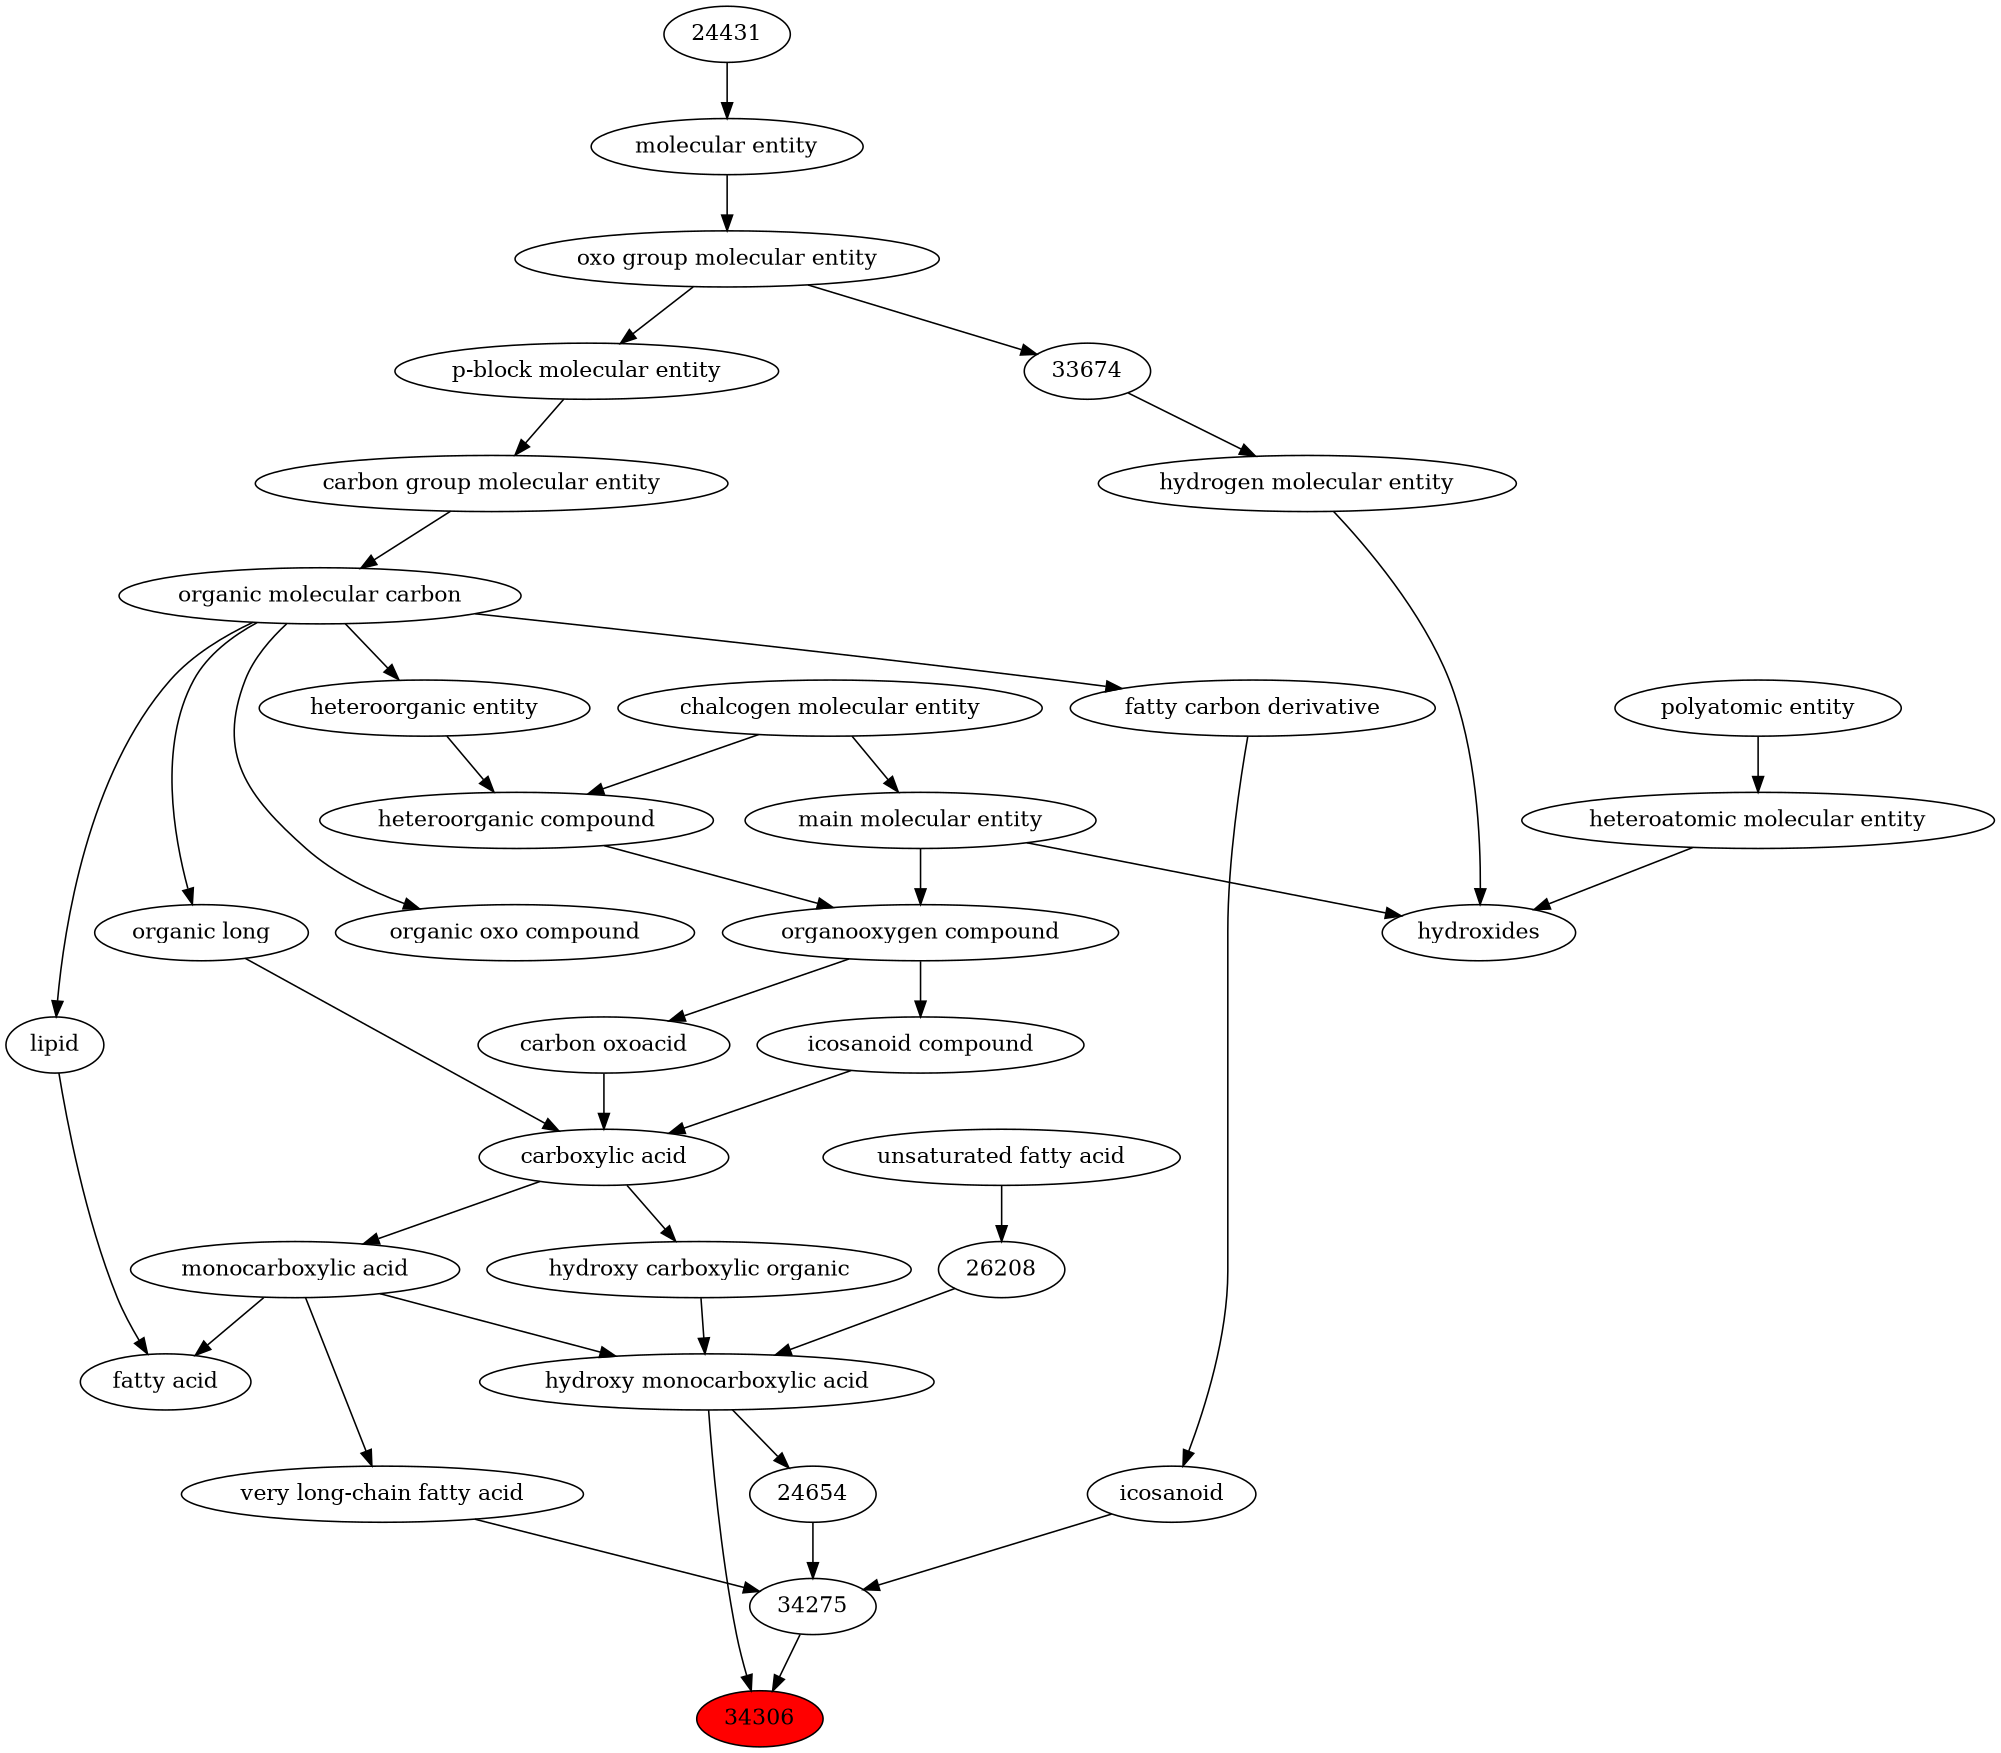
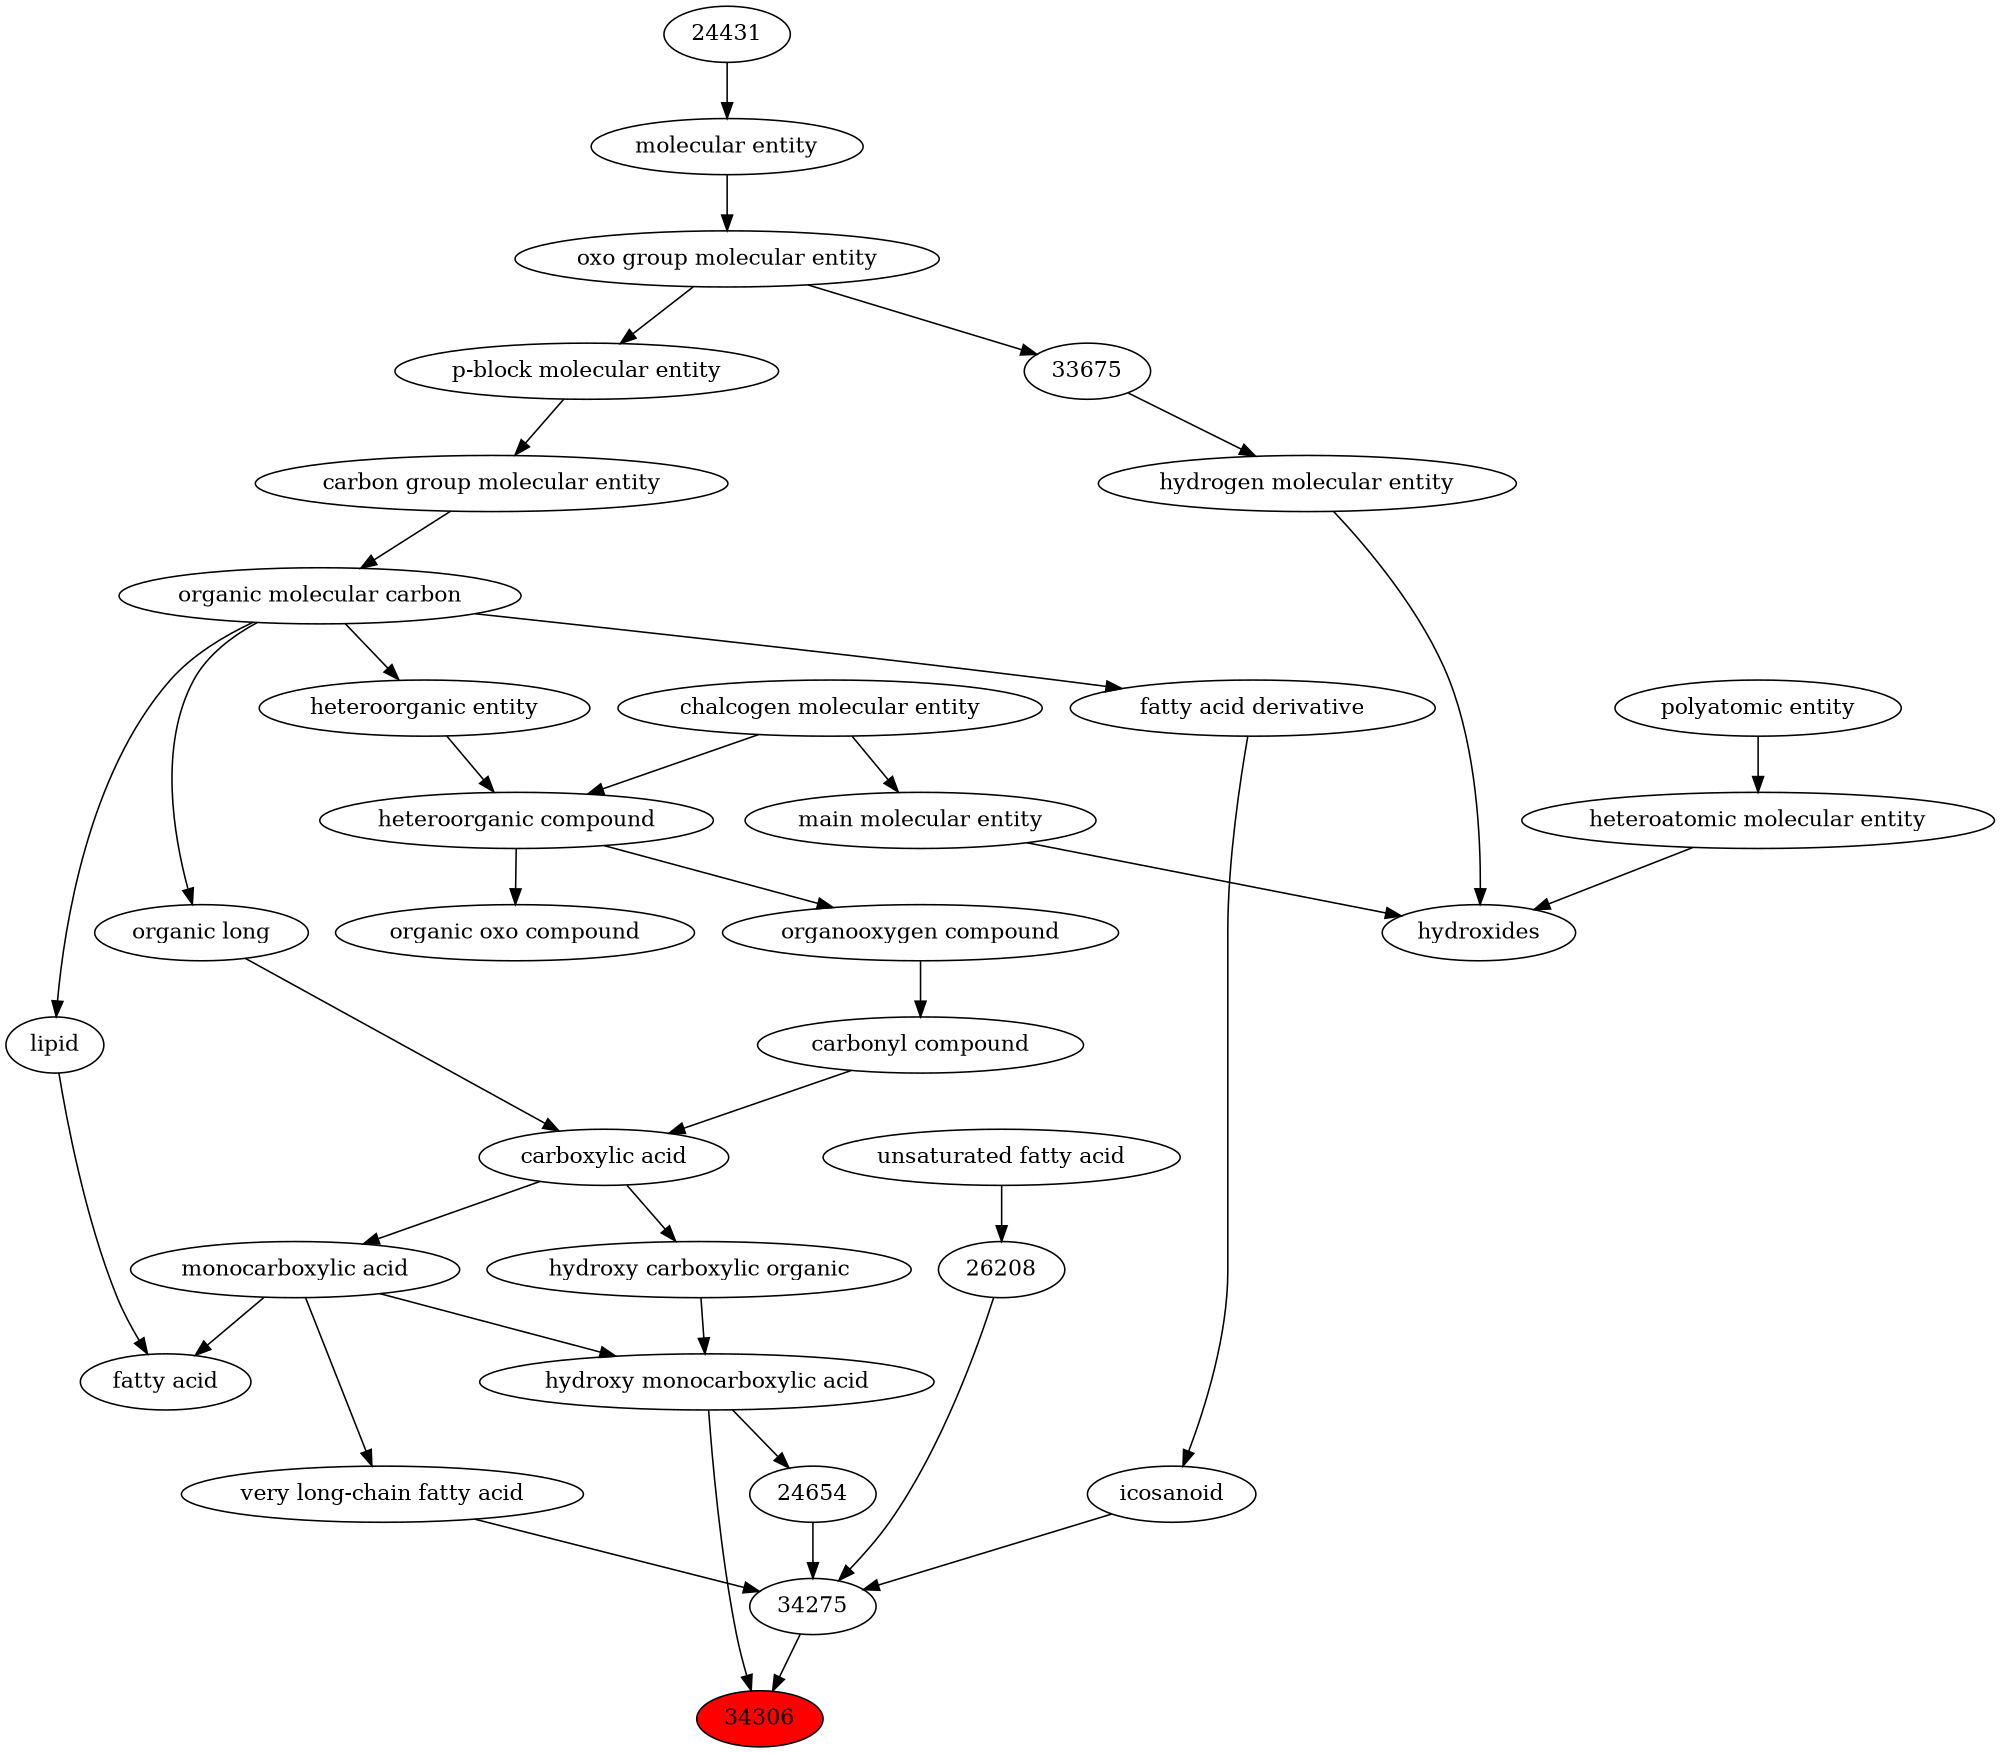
node "33674": label "33674" -> "33675"
node "fatty carbon derivative": label "fatty carbon derivative" -> "fatty acid derivative"
edge "organic molecular carbon" -> "organic oxo compound": now "heteroorganic compound" -> "organic oxo compound"
edge "main molecular entity" -> "organooxygen compound": removed
node "carbon oxoacid": removed
node "icosanoid compound": label "icosanoid compound" -> "carbonyl compound"
edge "26208" -> "hydroxy monocarboxylic acid": now "26208" -> "34275"
